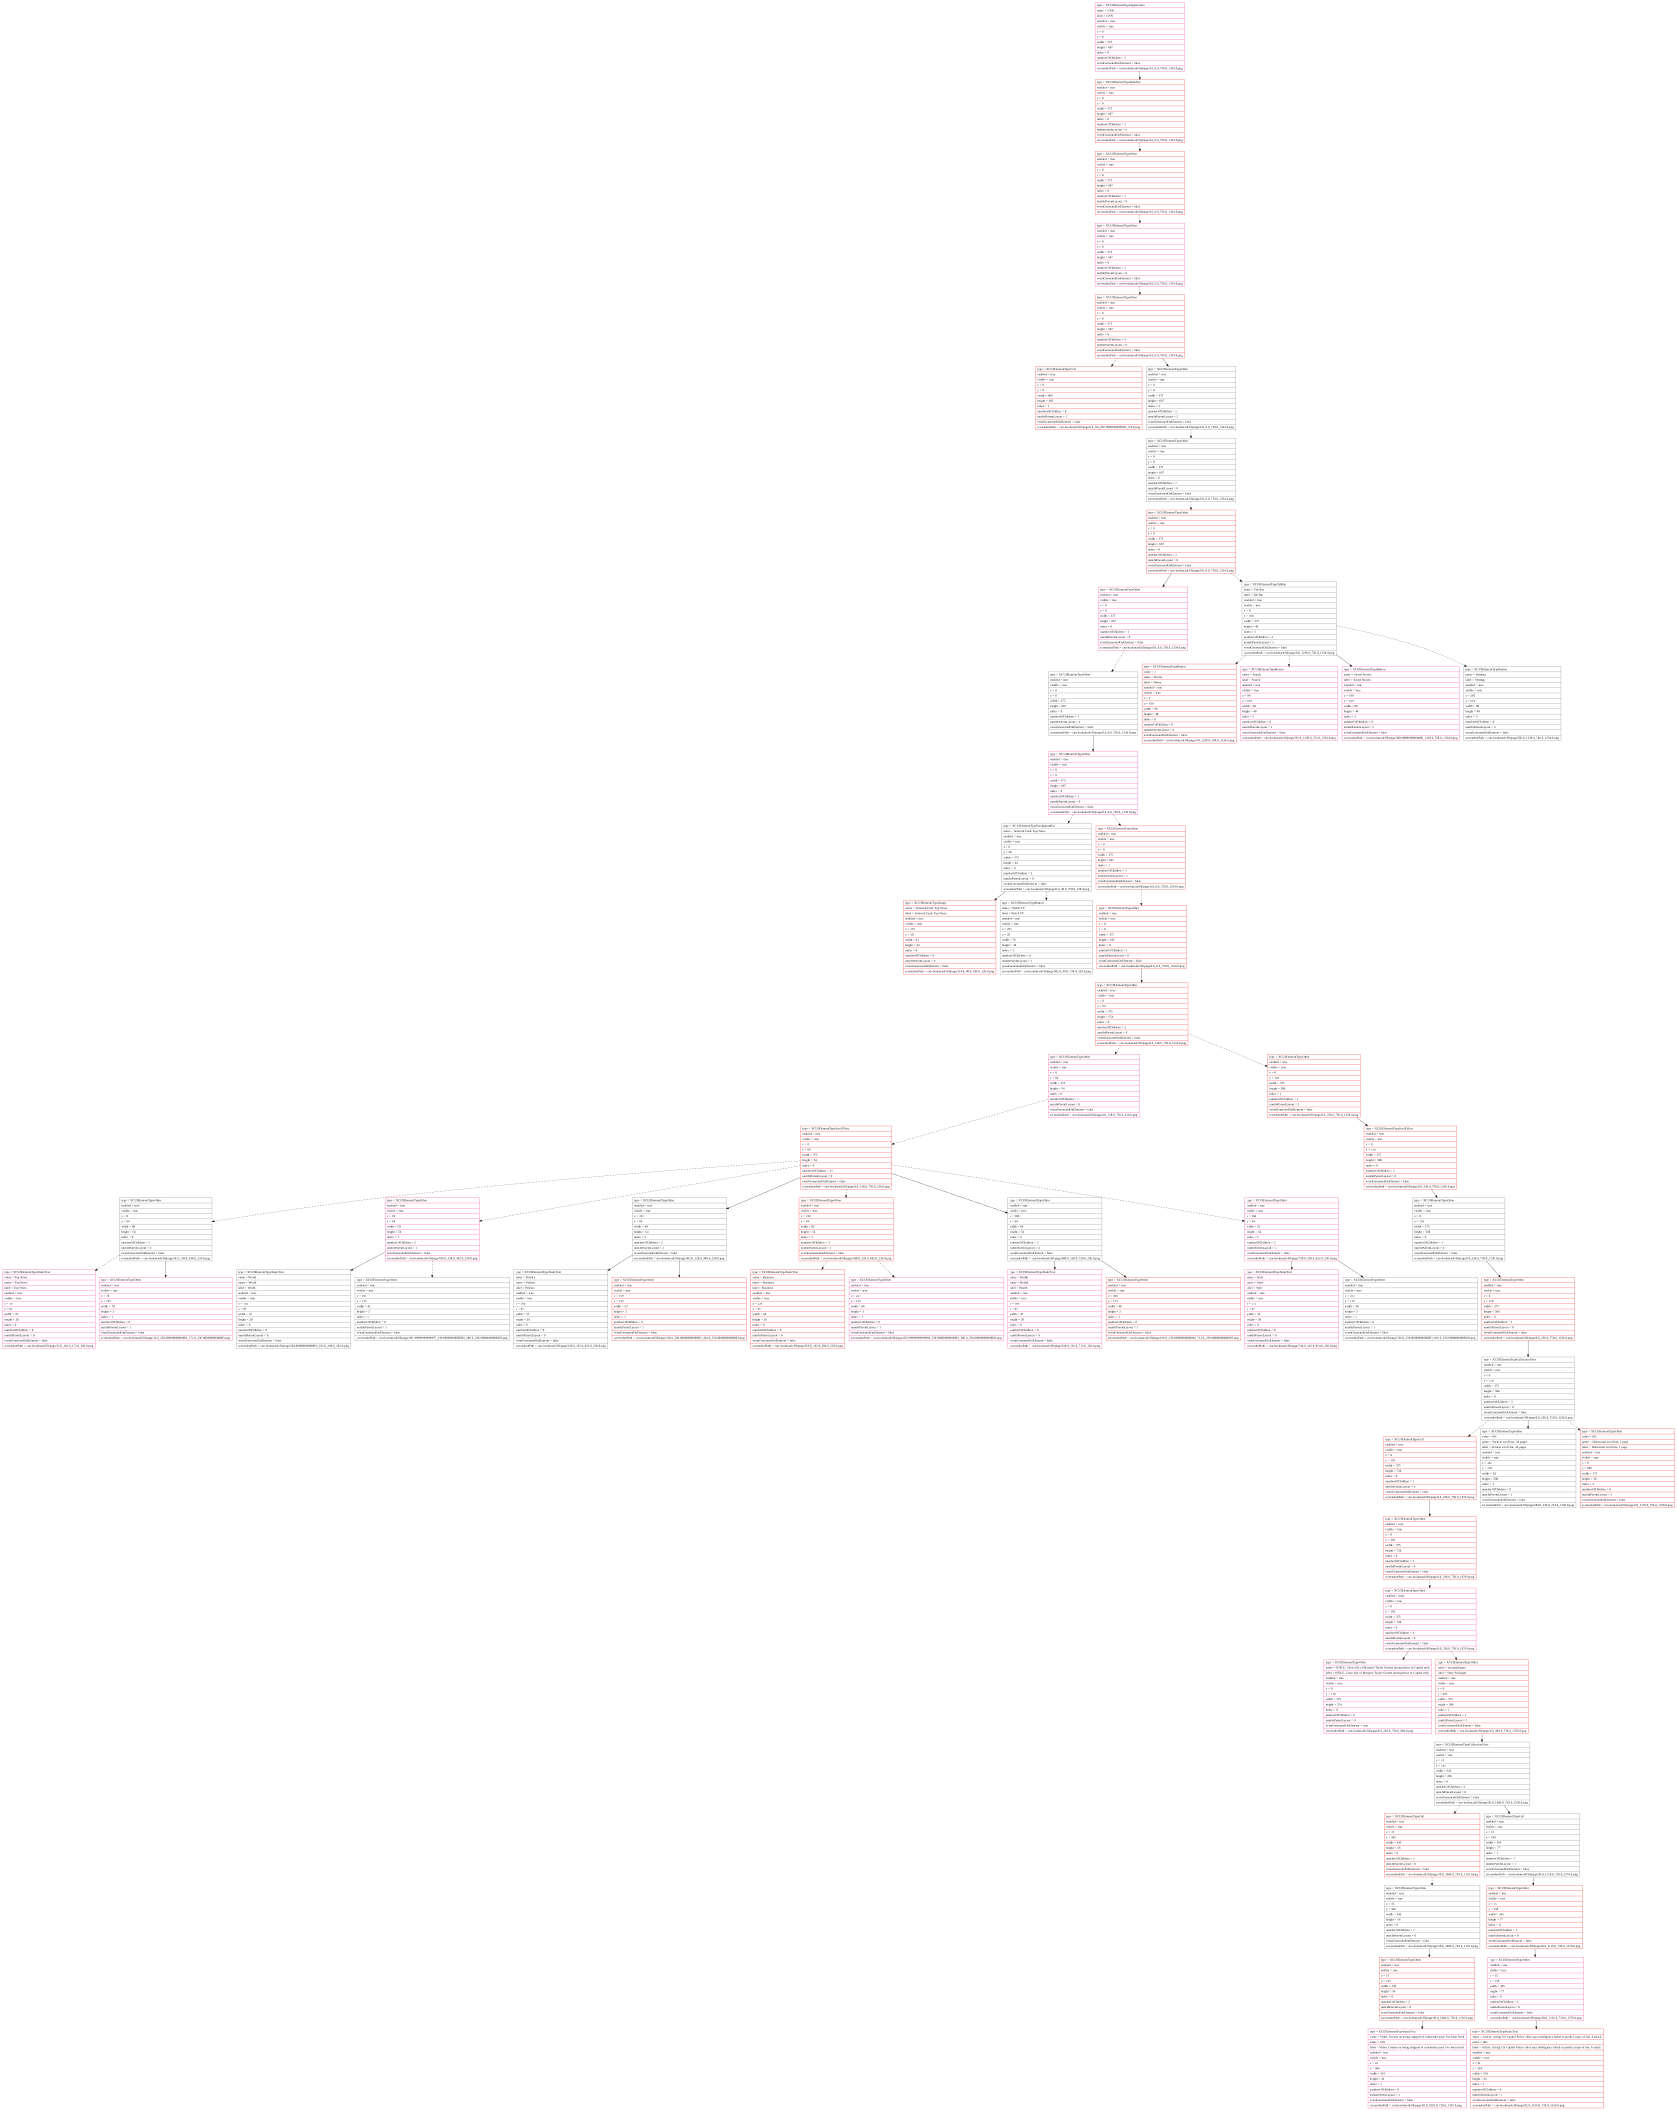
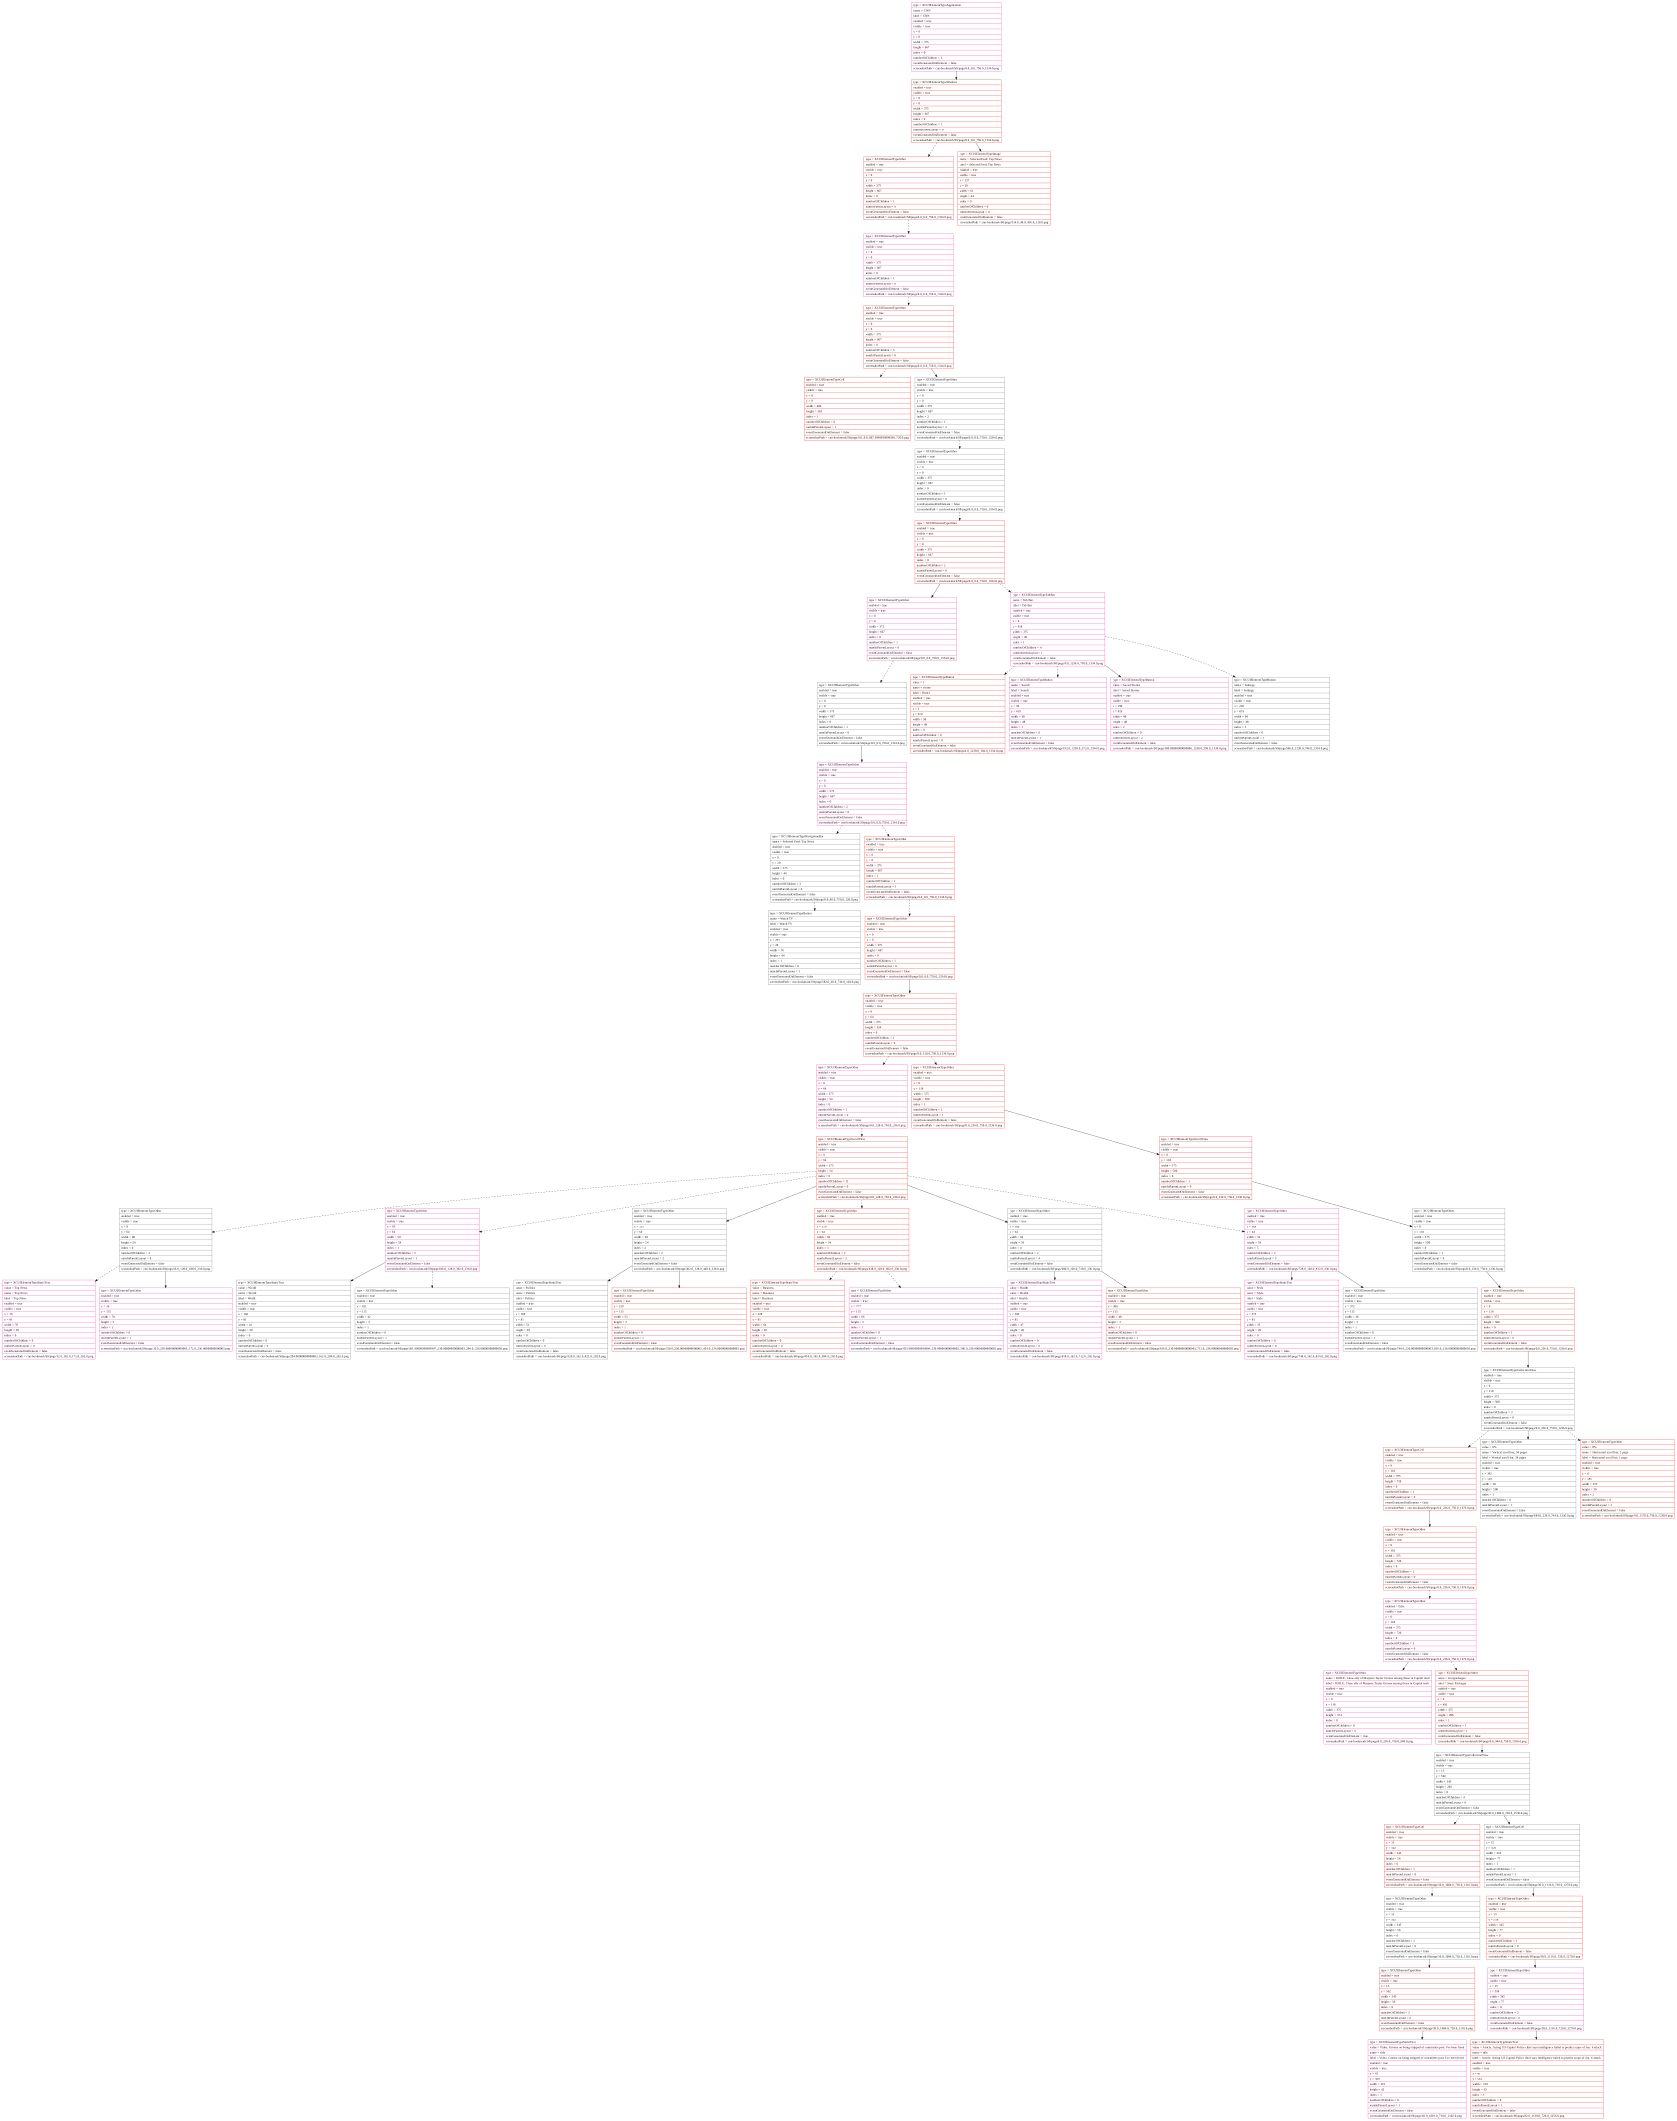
node "type = XCUIElementTypeTabBar": color gray40 -> deeppink
edge "type = XCUIElementTypeNavigationBar" -> "type = XCUIElementTypeImage": now "type = XCUIElementTypeWindow" -> "type = XCUIElementTypeImage"
